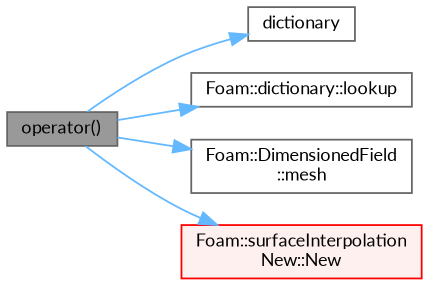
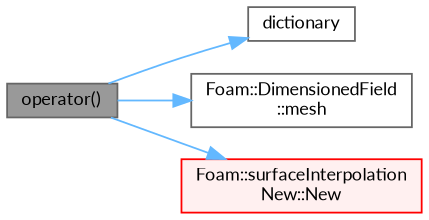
node "Foam::dictionary::lookup": removed
